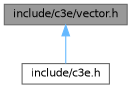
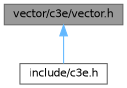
node "include/c3e/vector.h": label "include/c3e/vector.h" -> "vector/c3e/vector.h"
